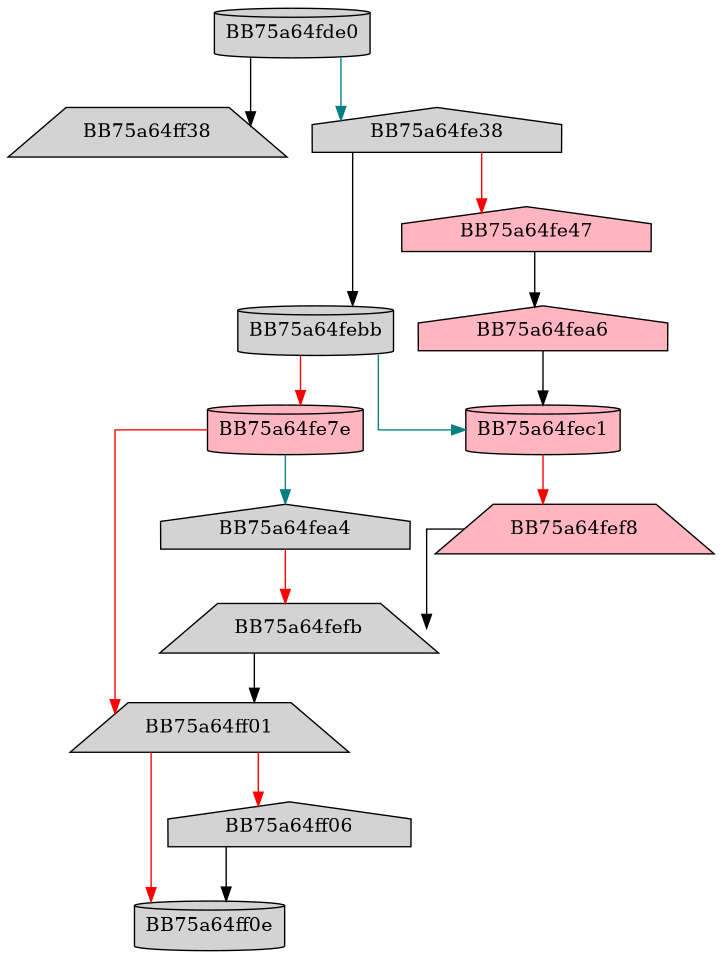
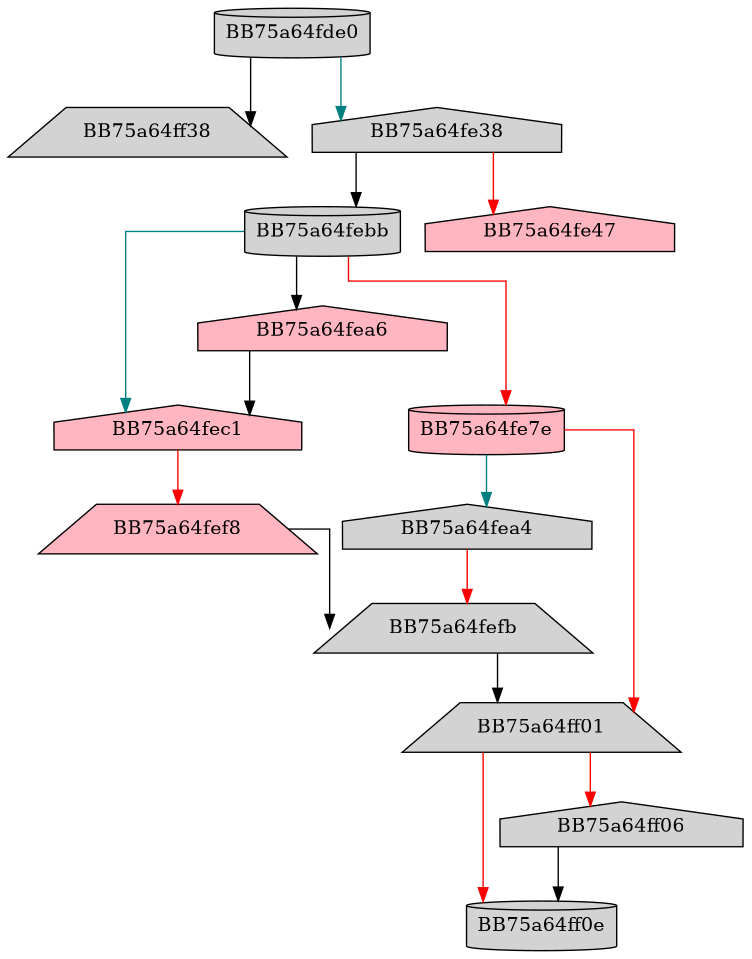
edge "BB75a64fe47" -> "BB75a64fea6": now "BB75a64febb" -> "BB75a64fea6"
node "BB75a64fec1": shape cylinder -> house
